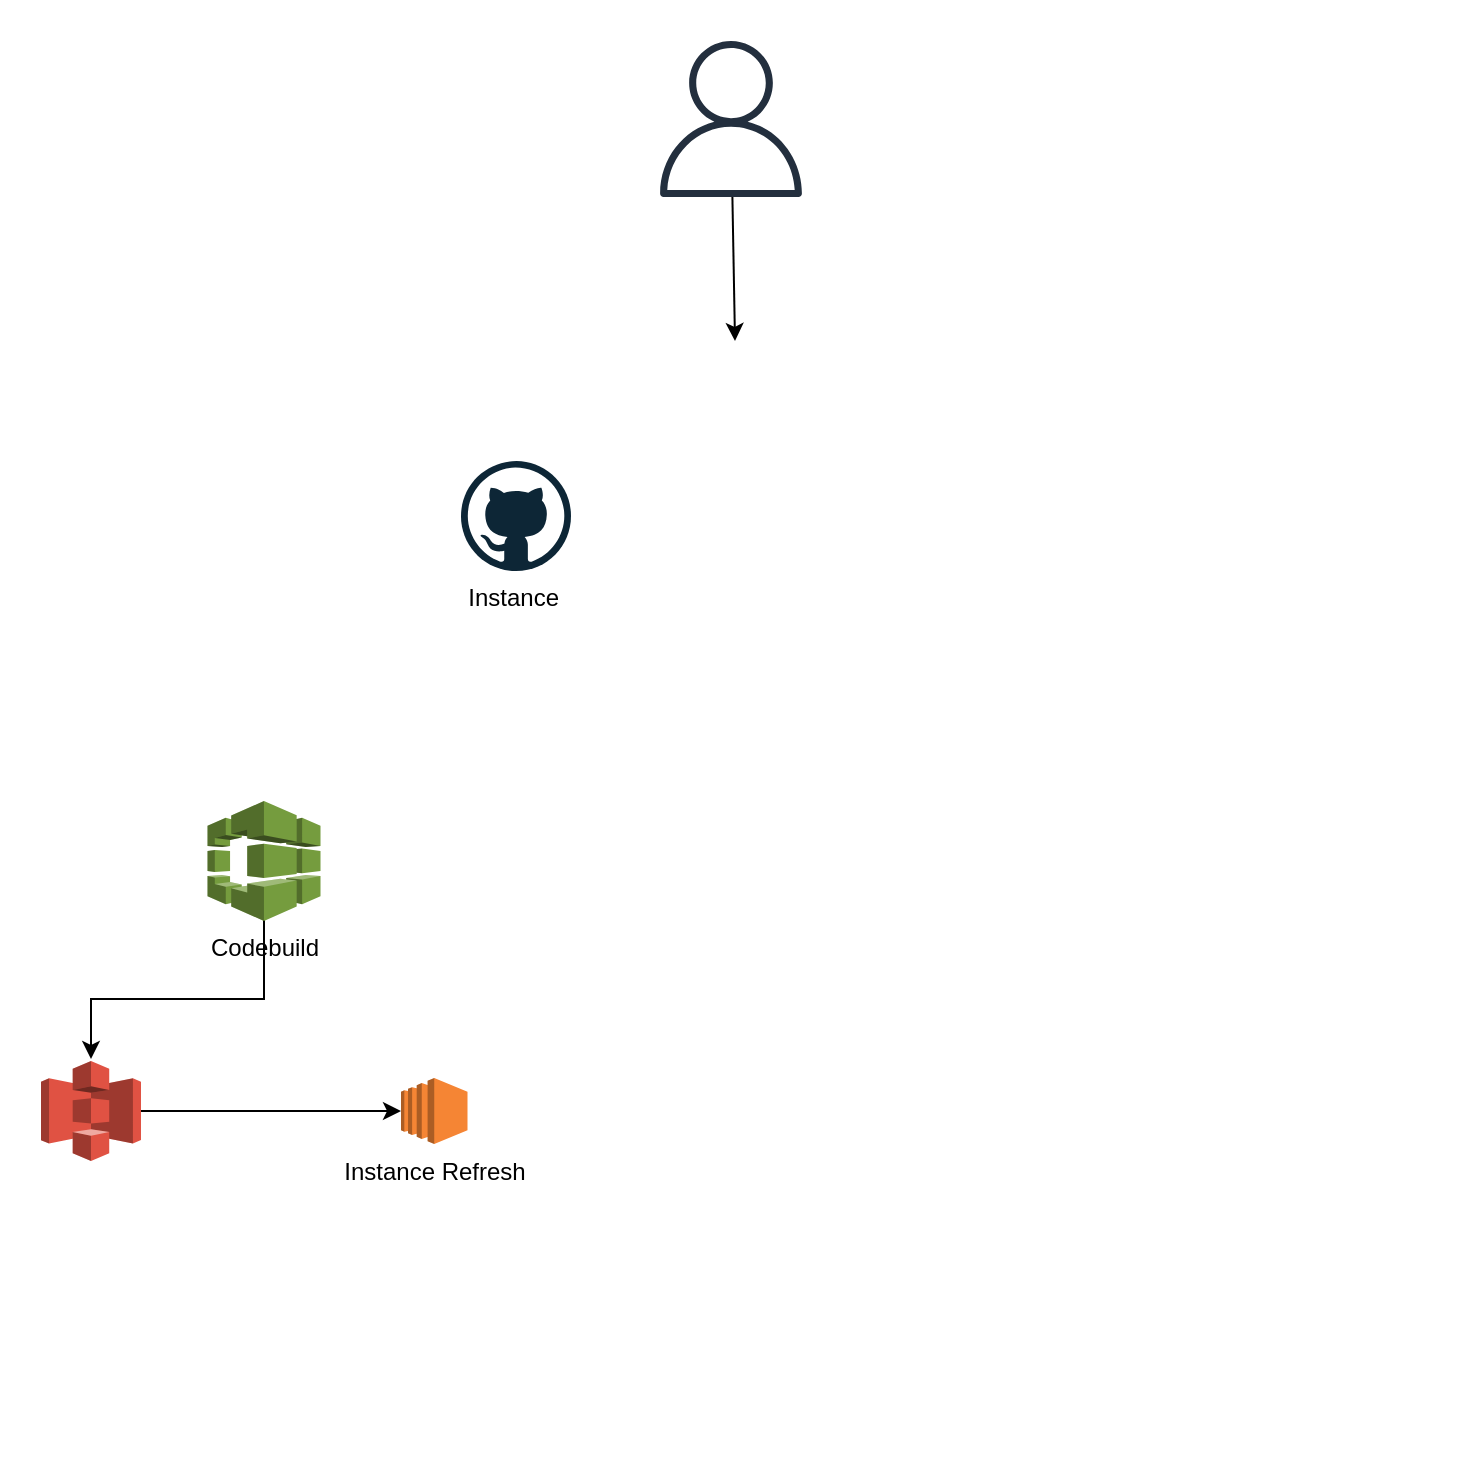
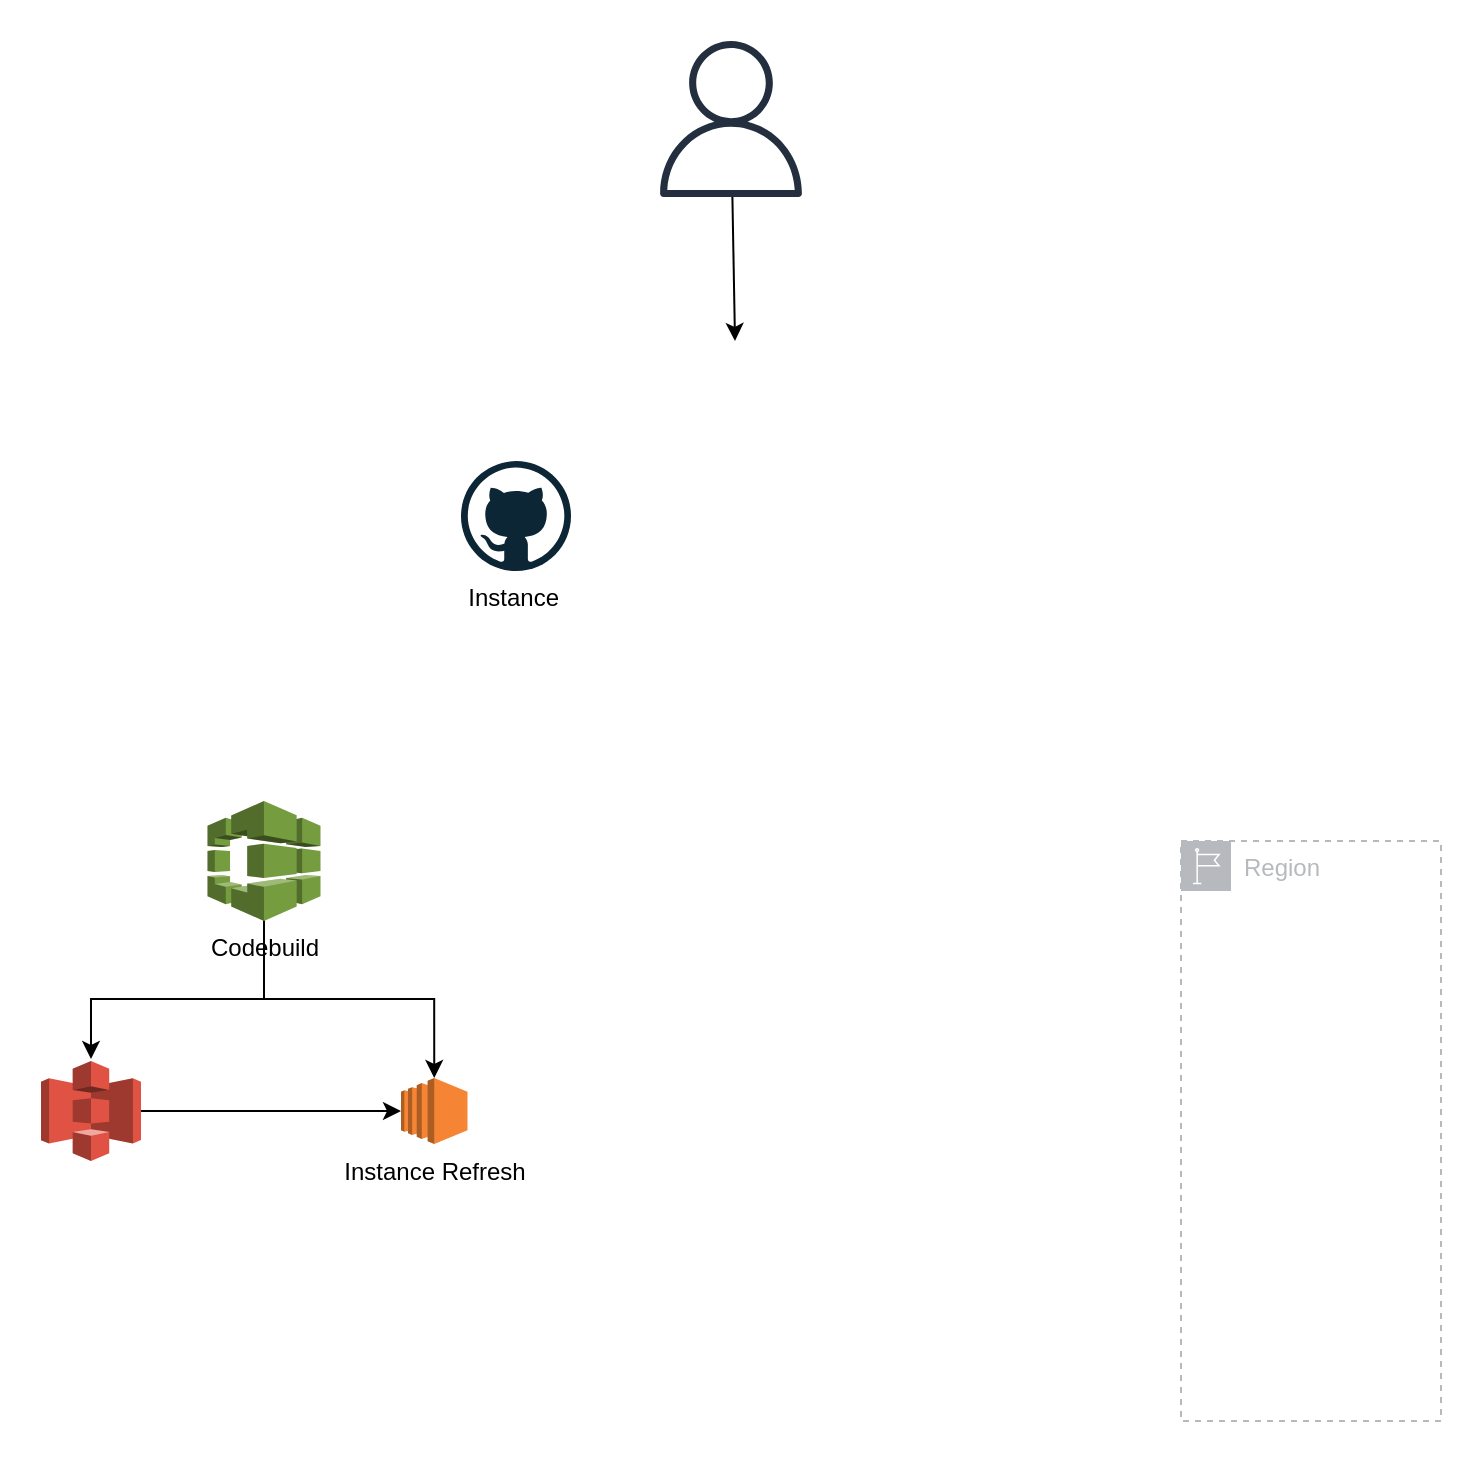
edge "Codebuild" -> "Instance Refresh": added
node "Region": added
